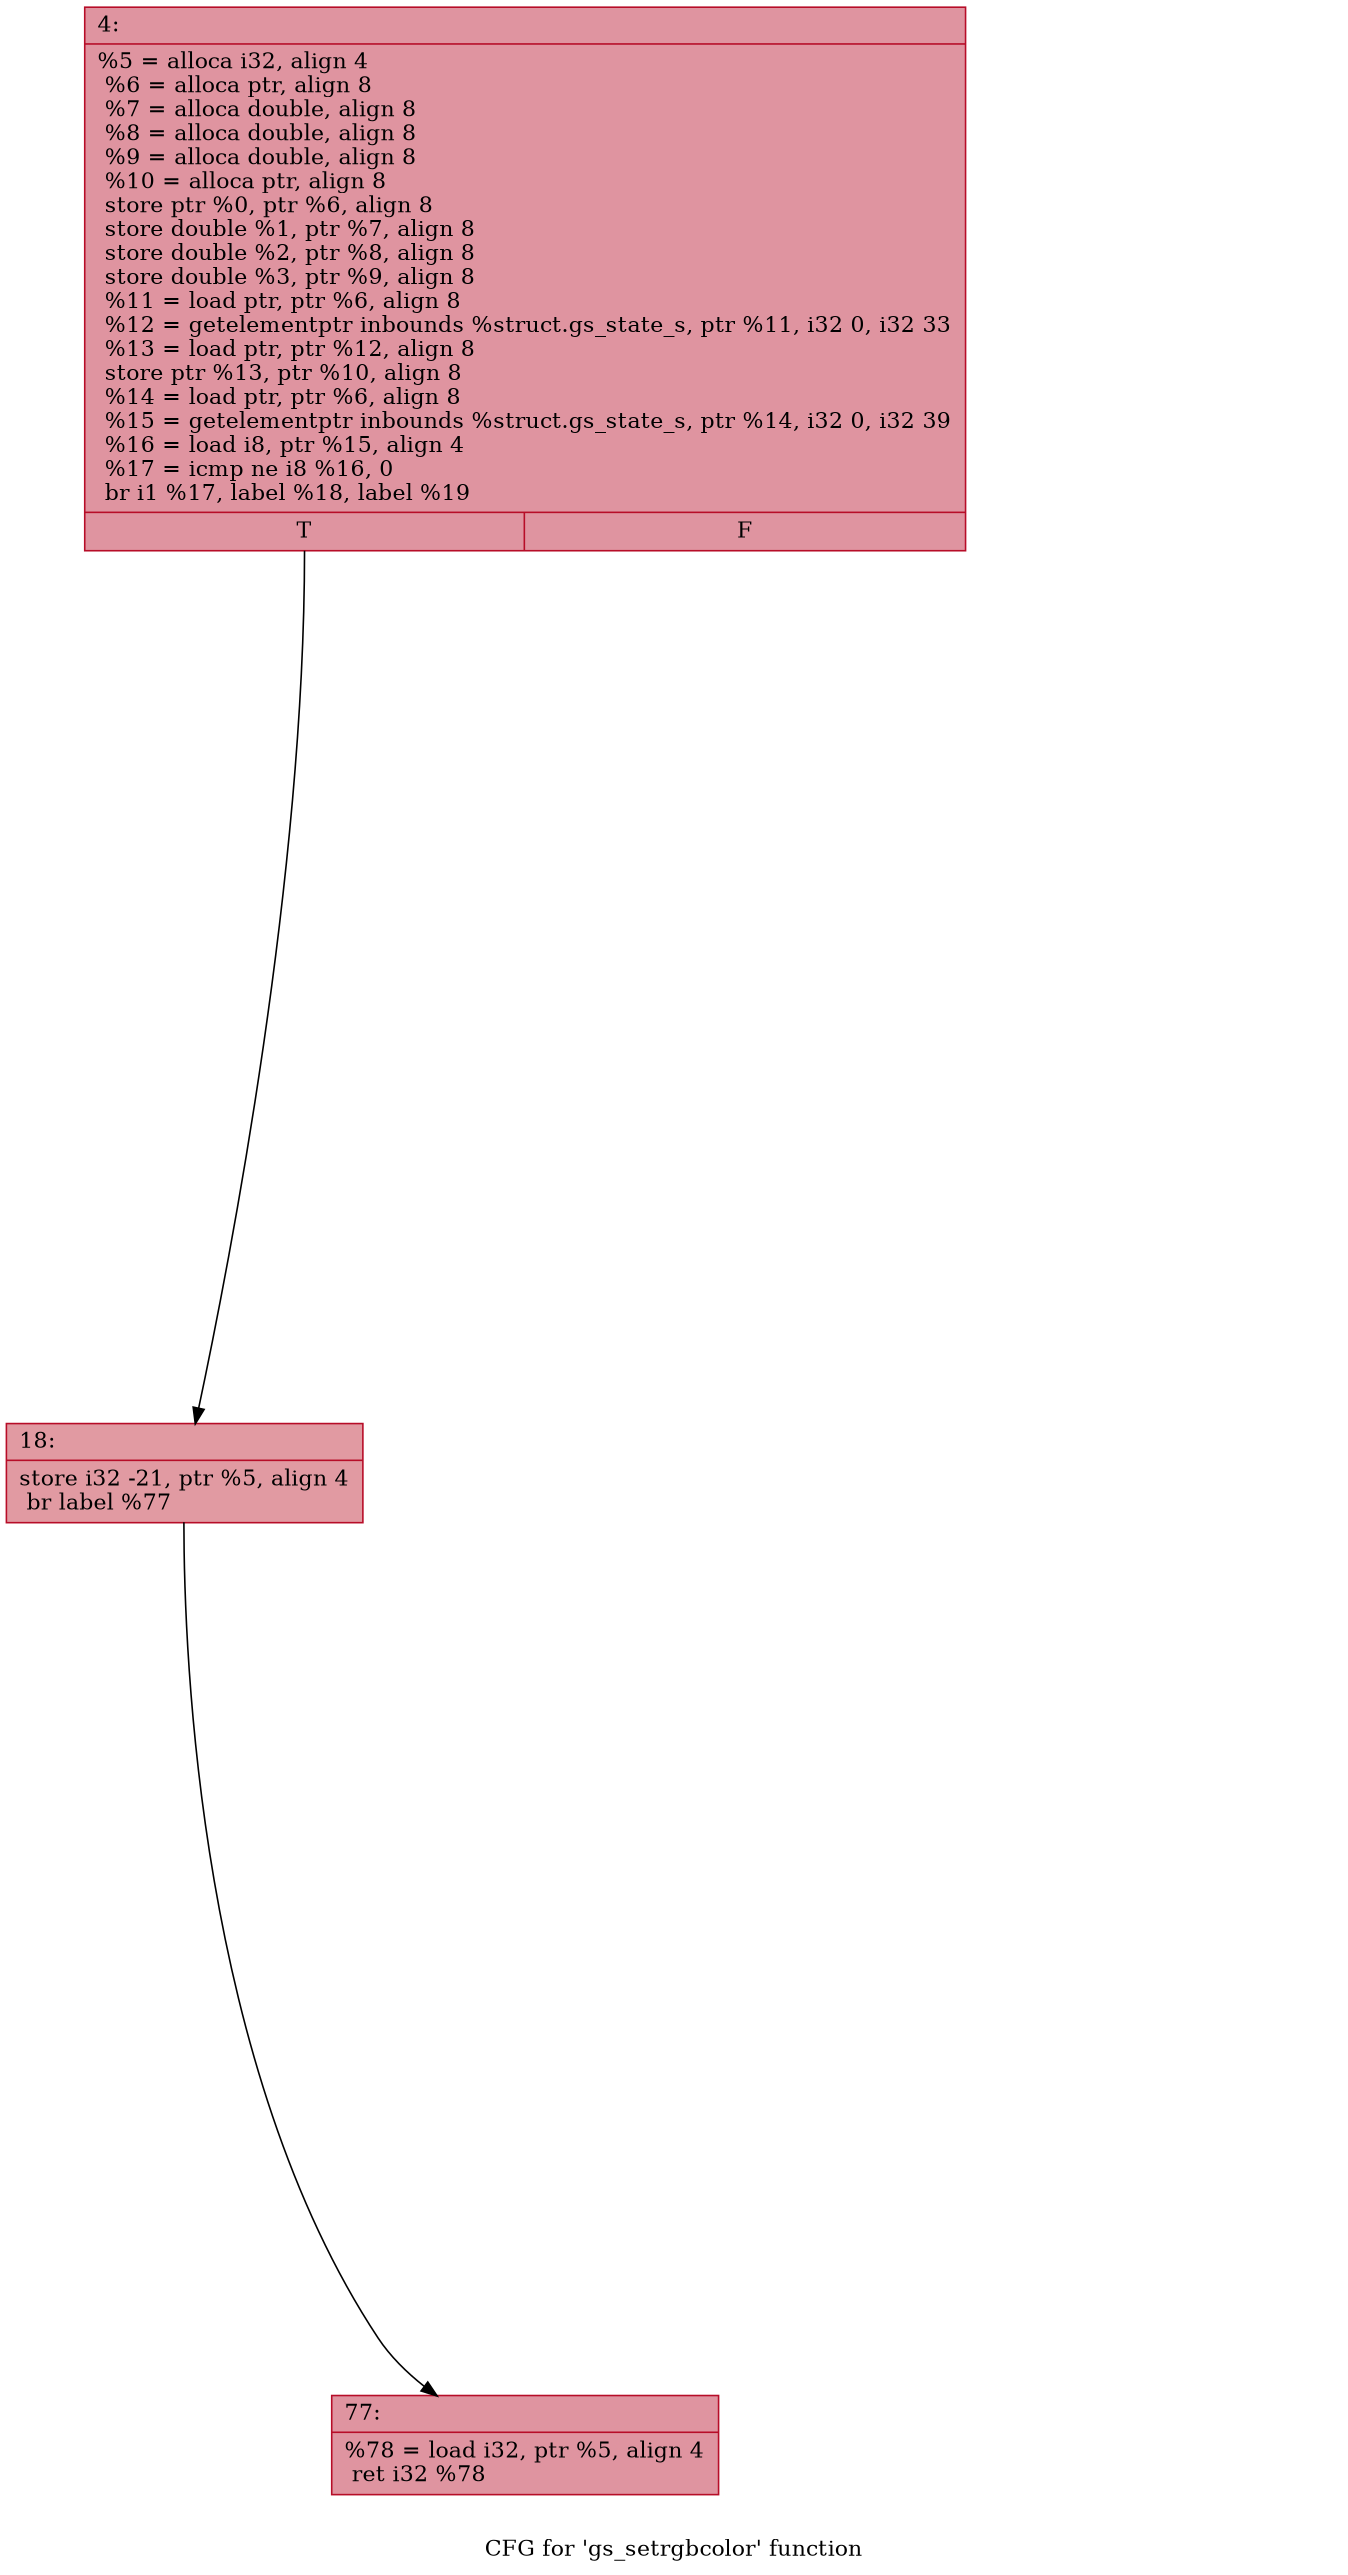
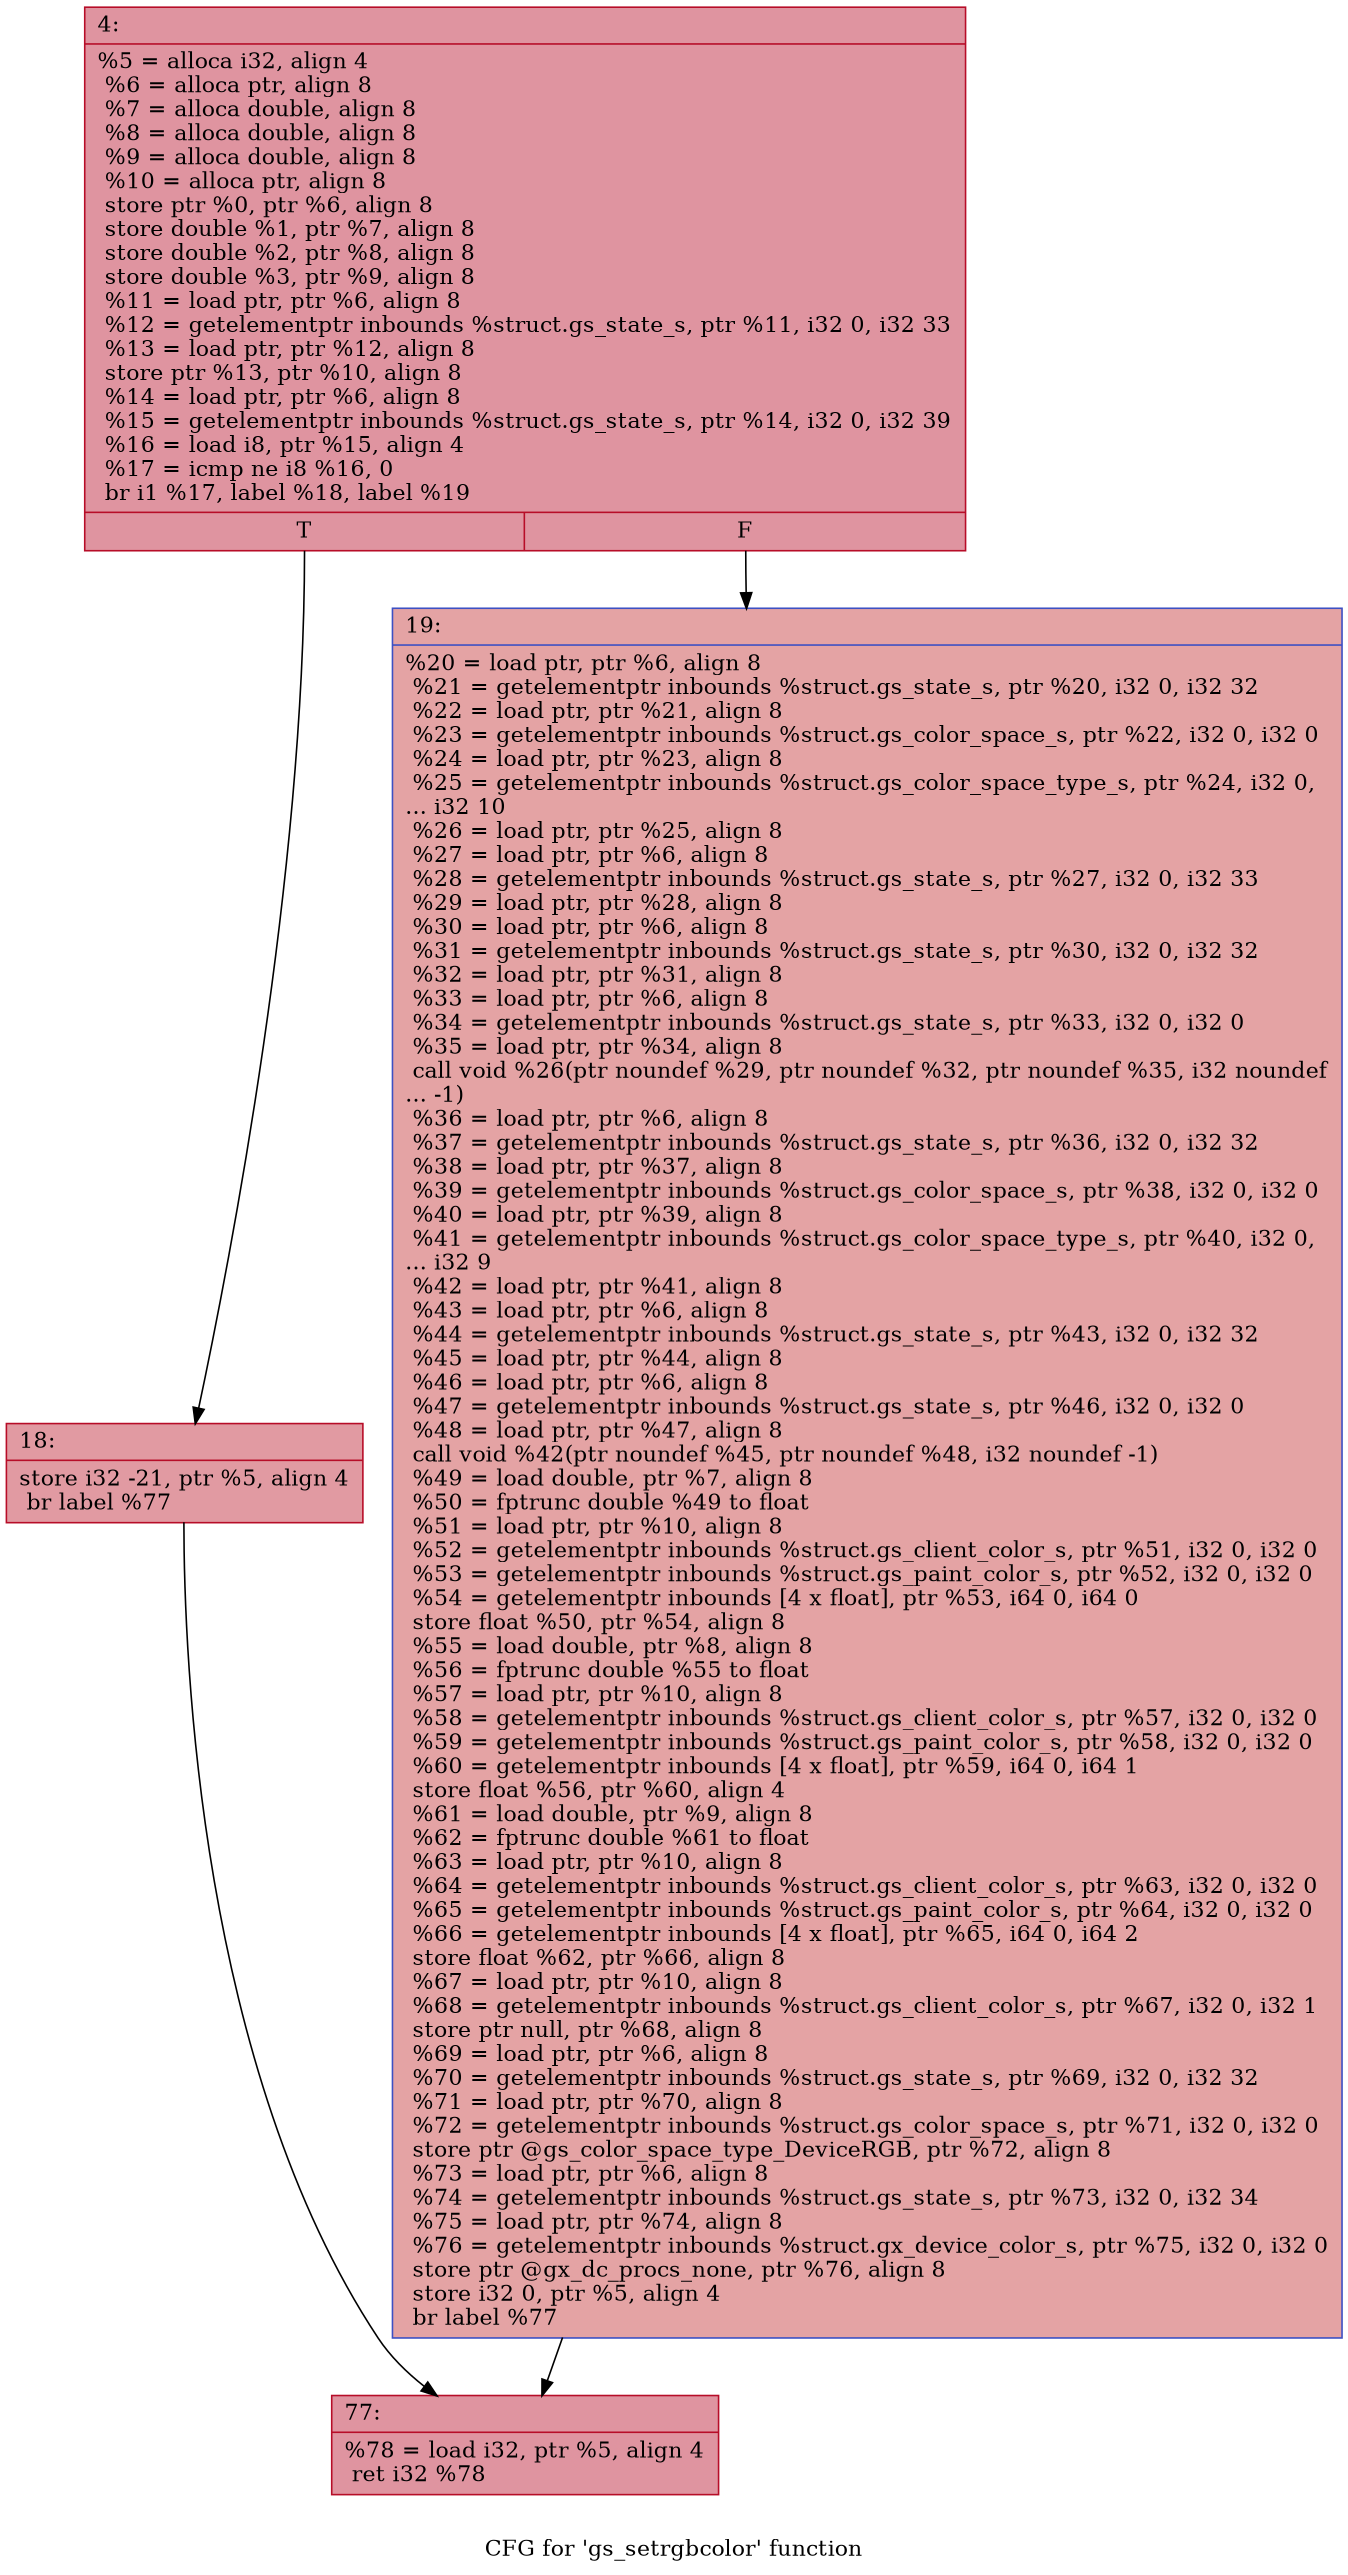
node "19:": added
